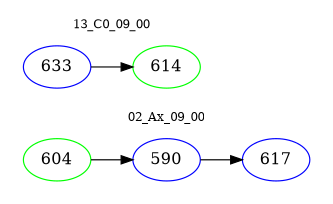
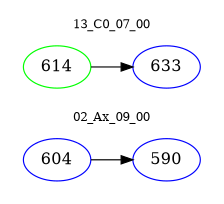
cluster "13_C0_09_00": label "13_C0_09_00" -> "13_C0_07_00"
edge "633" -> "614": reversed
node "604": color green -> blue
node "617": removed
